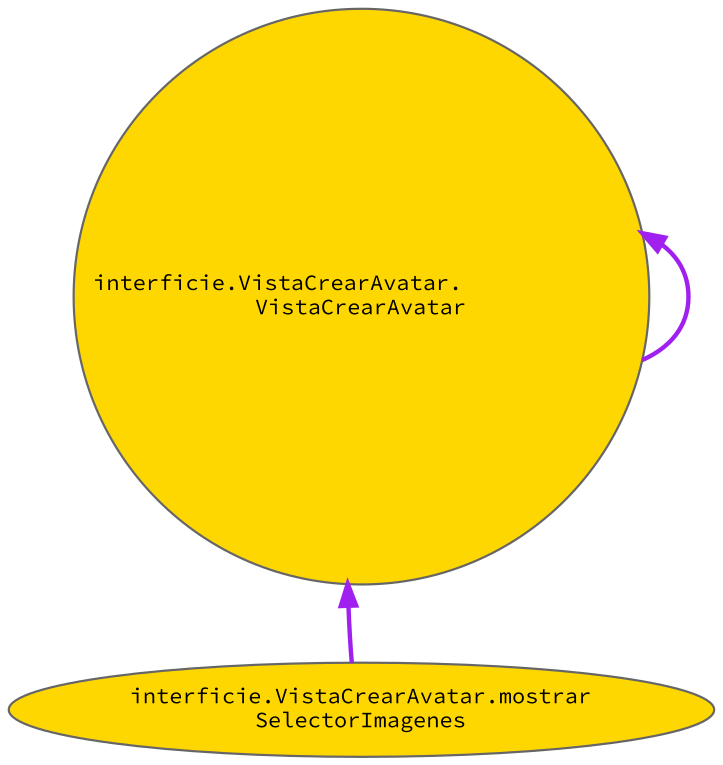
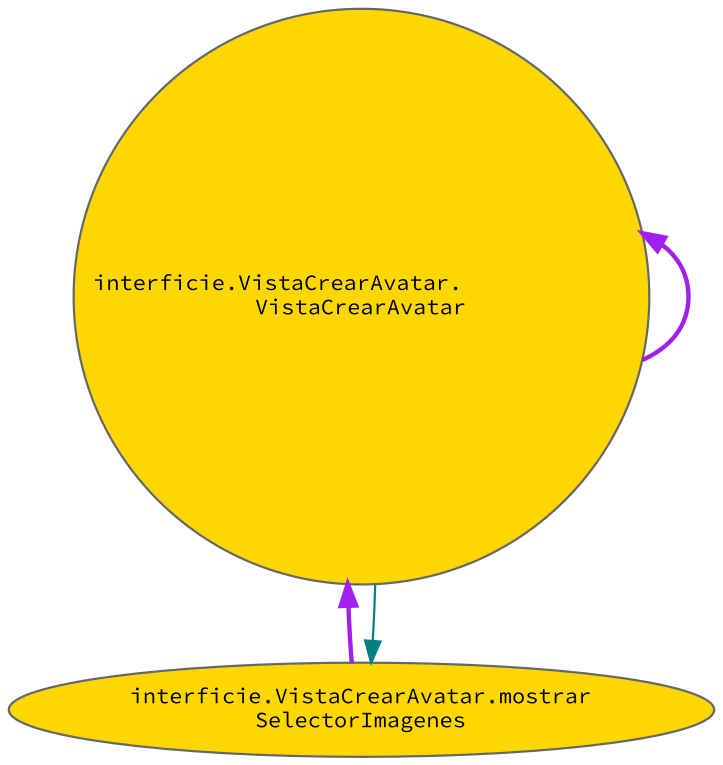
edge "interficie.VistaCrearAvatar. VistaCrearAvatar" -> "interficie.VistaCrearAvatar.mostrar SelectorImagenes": added
